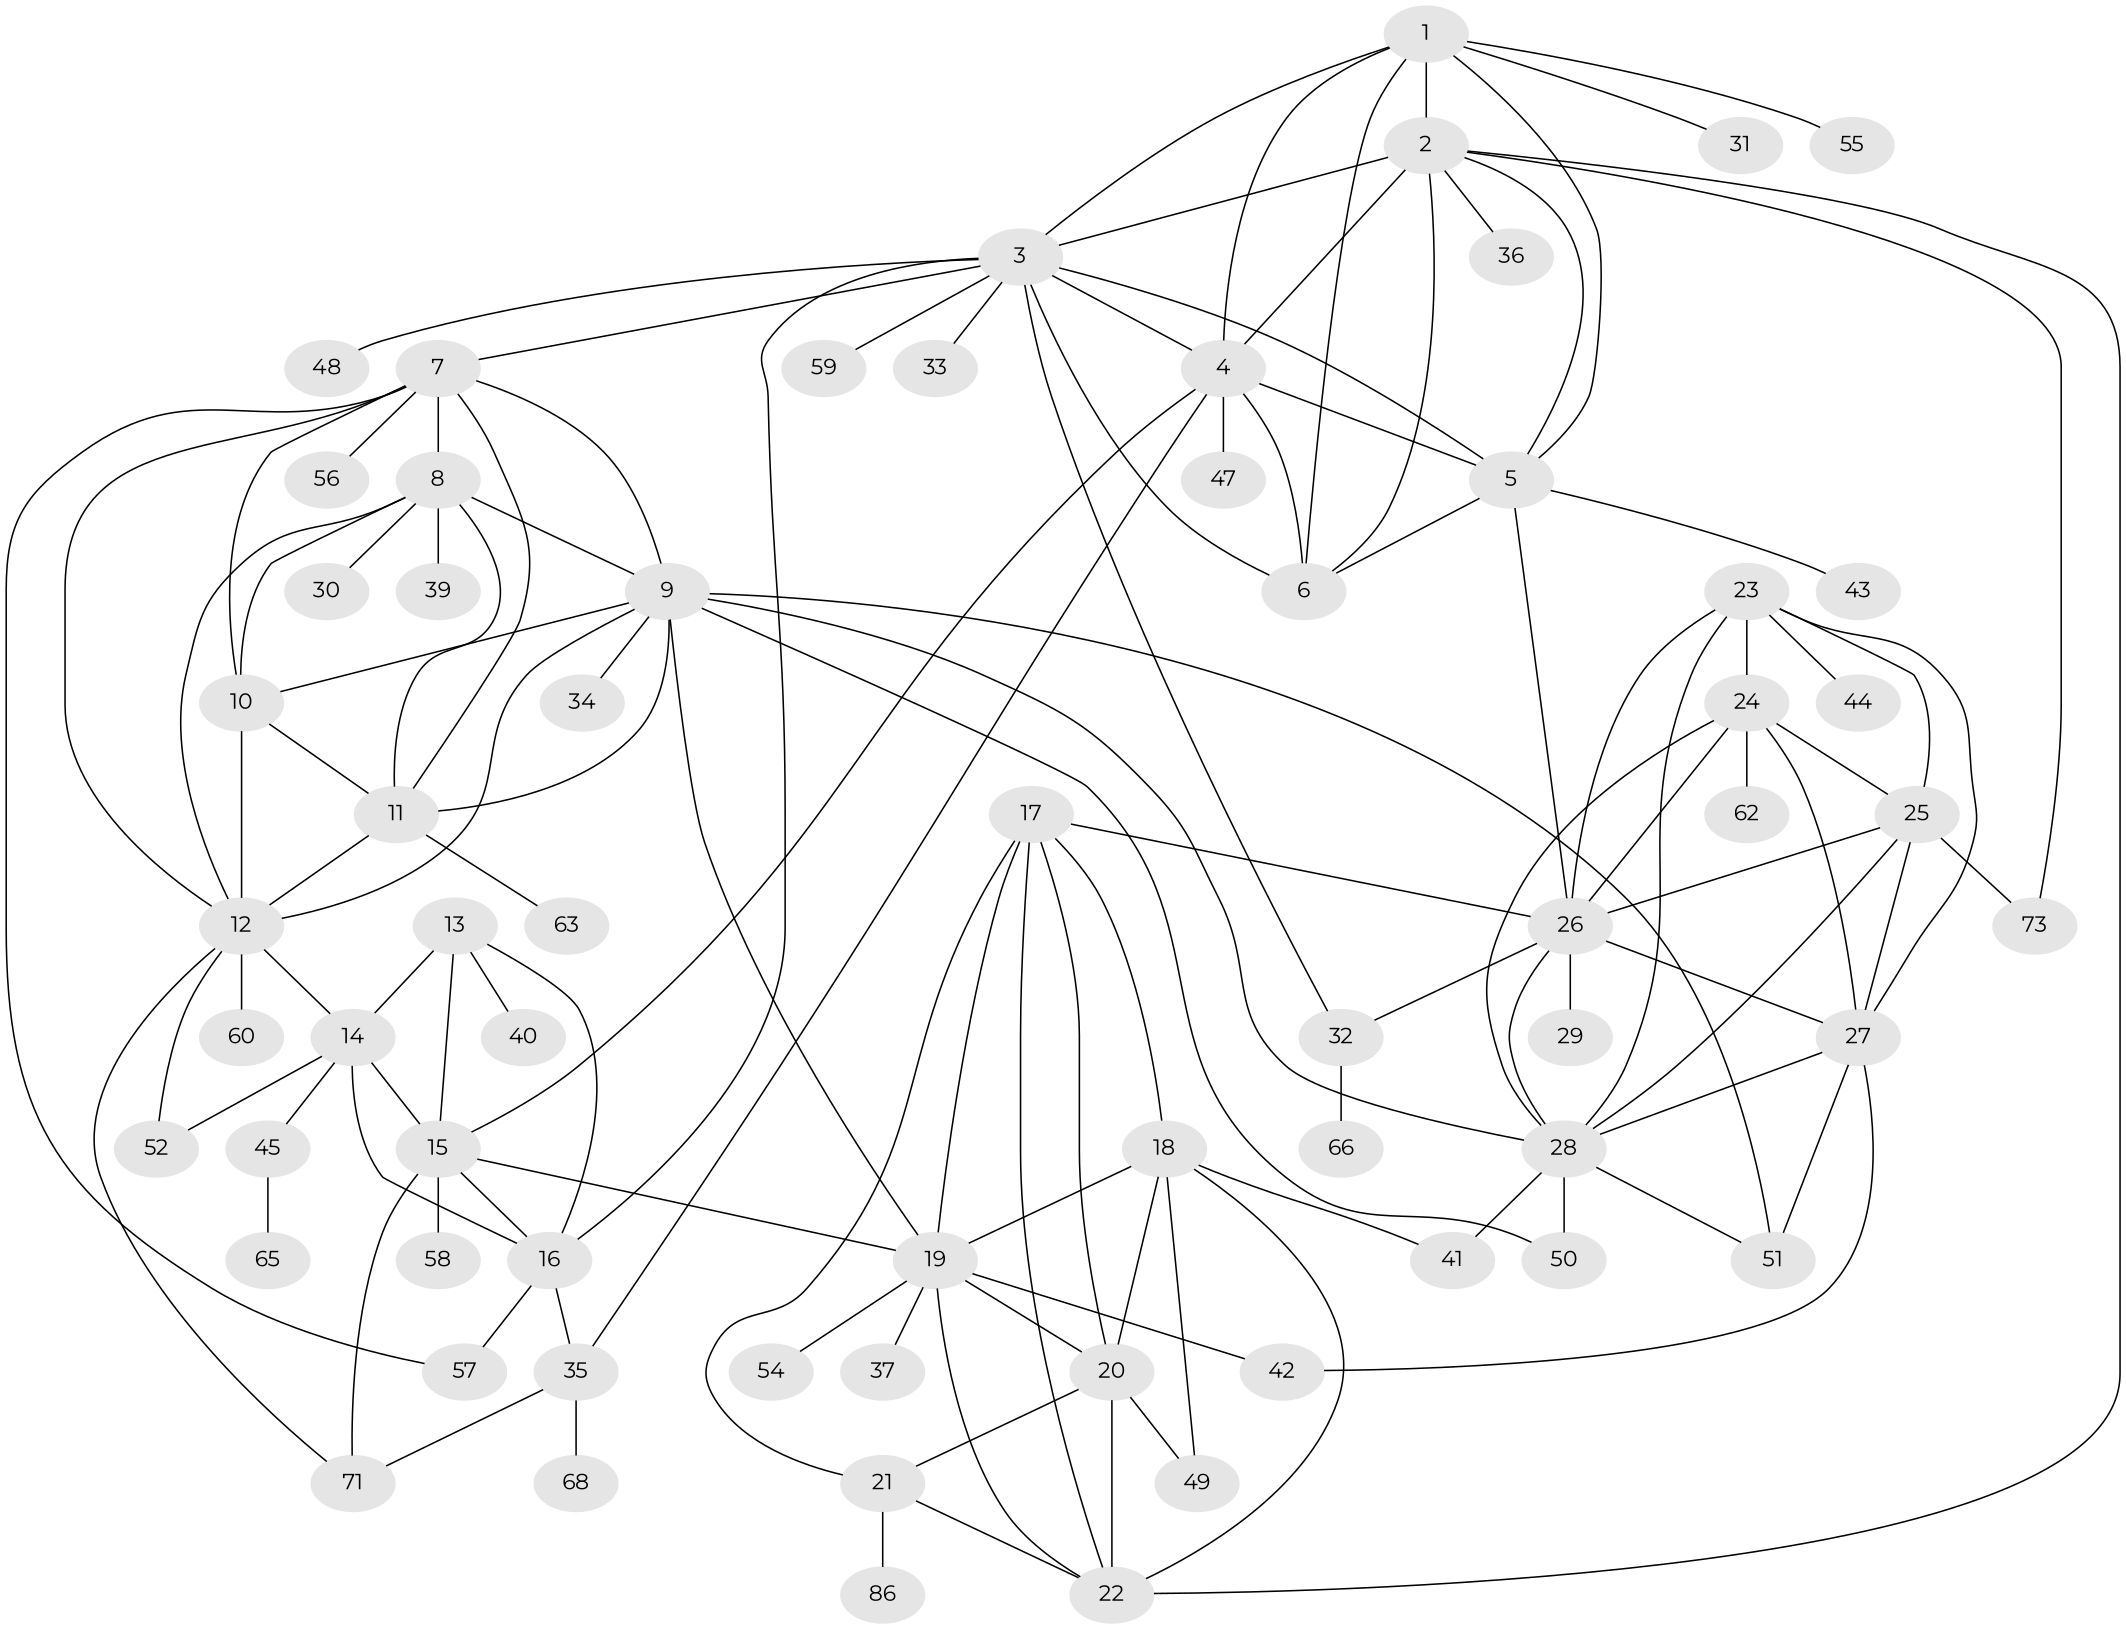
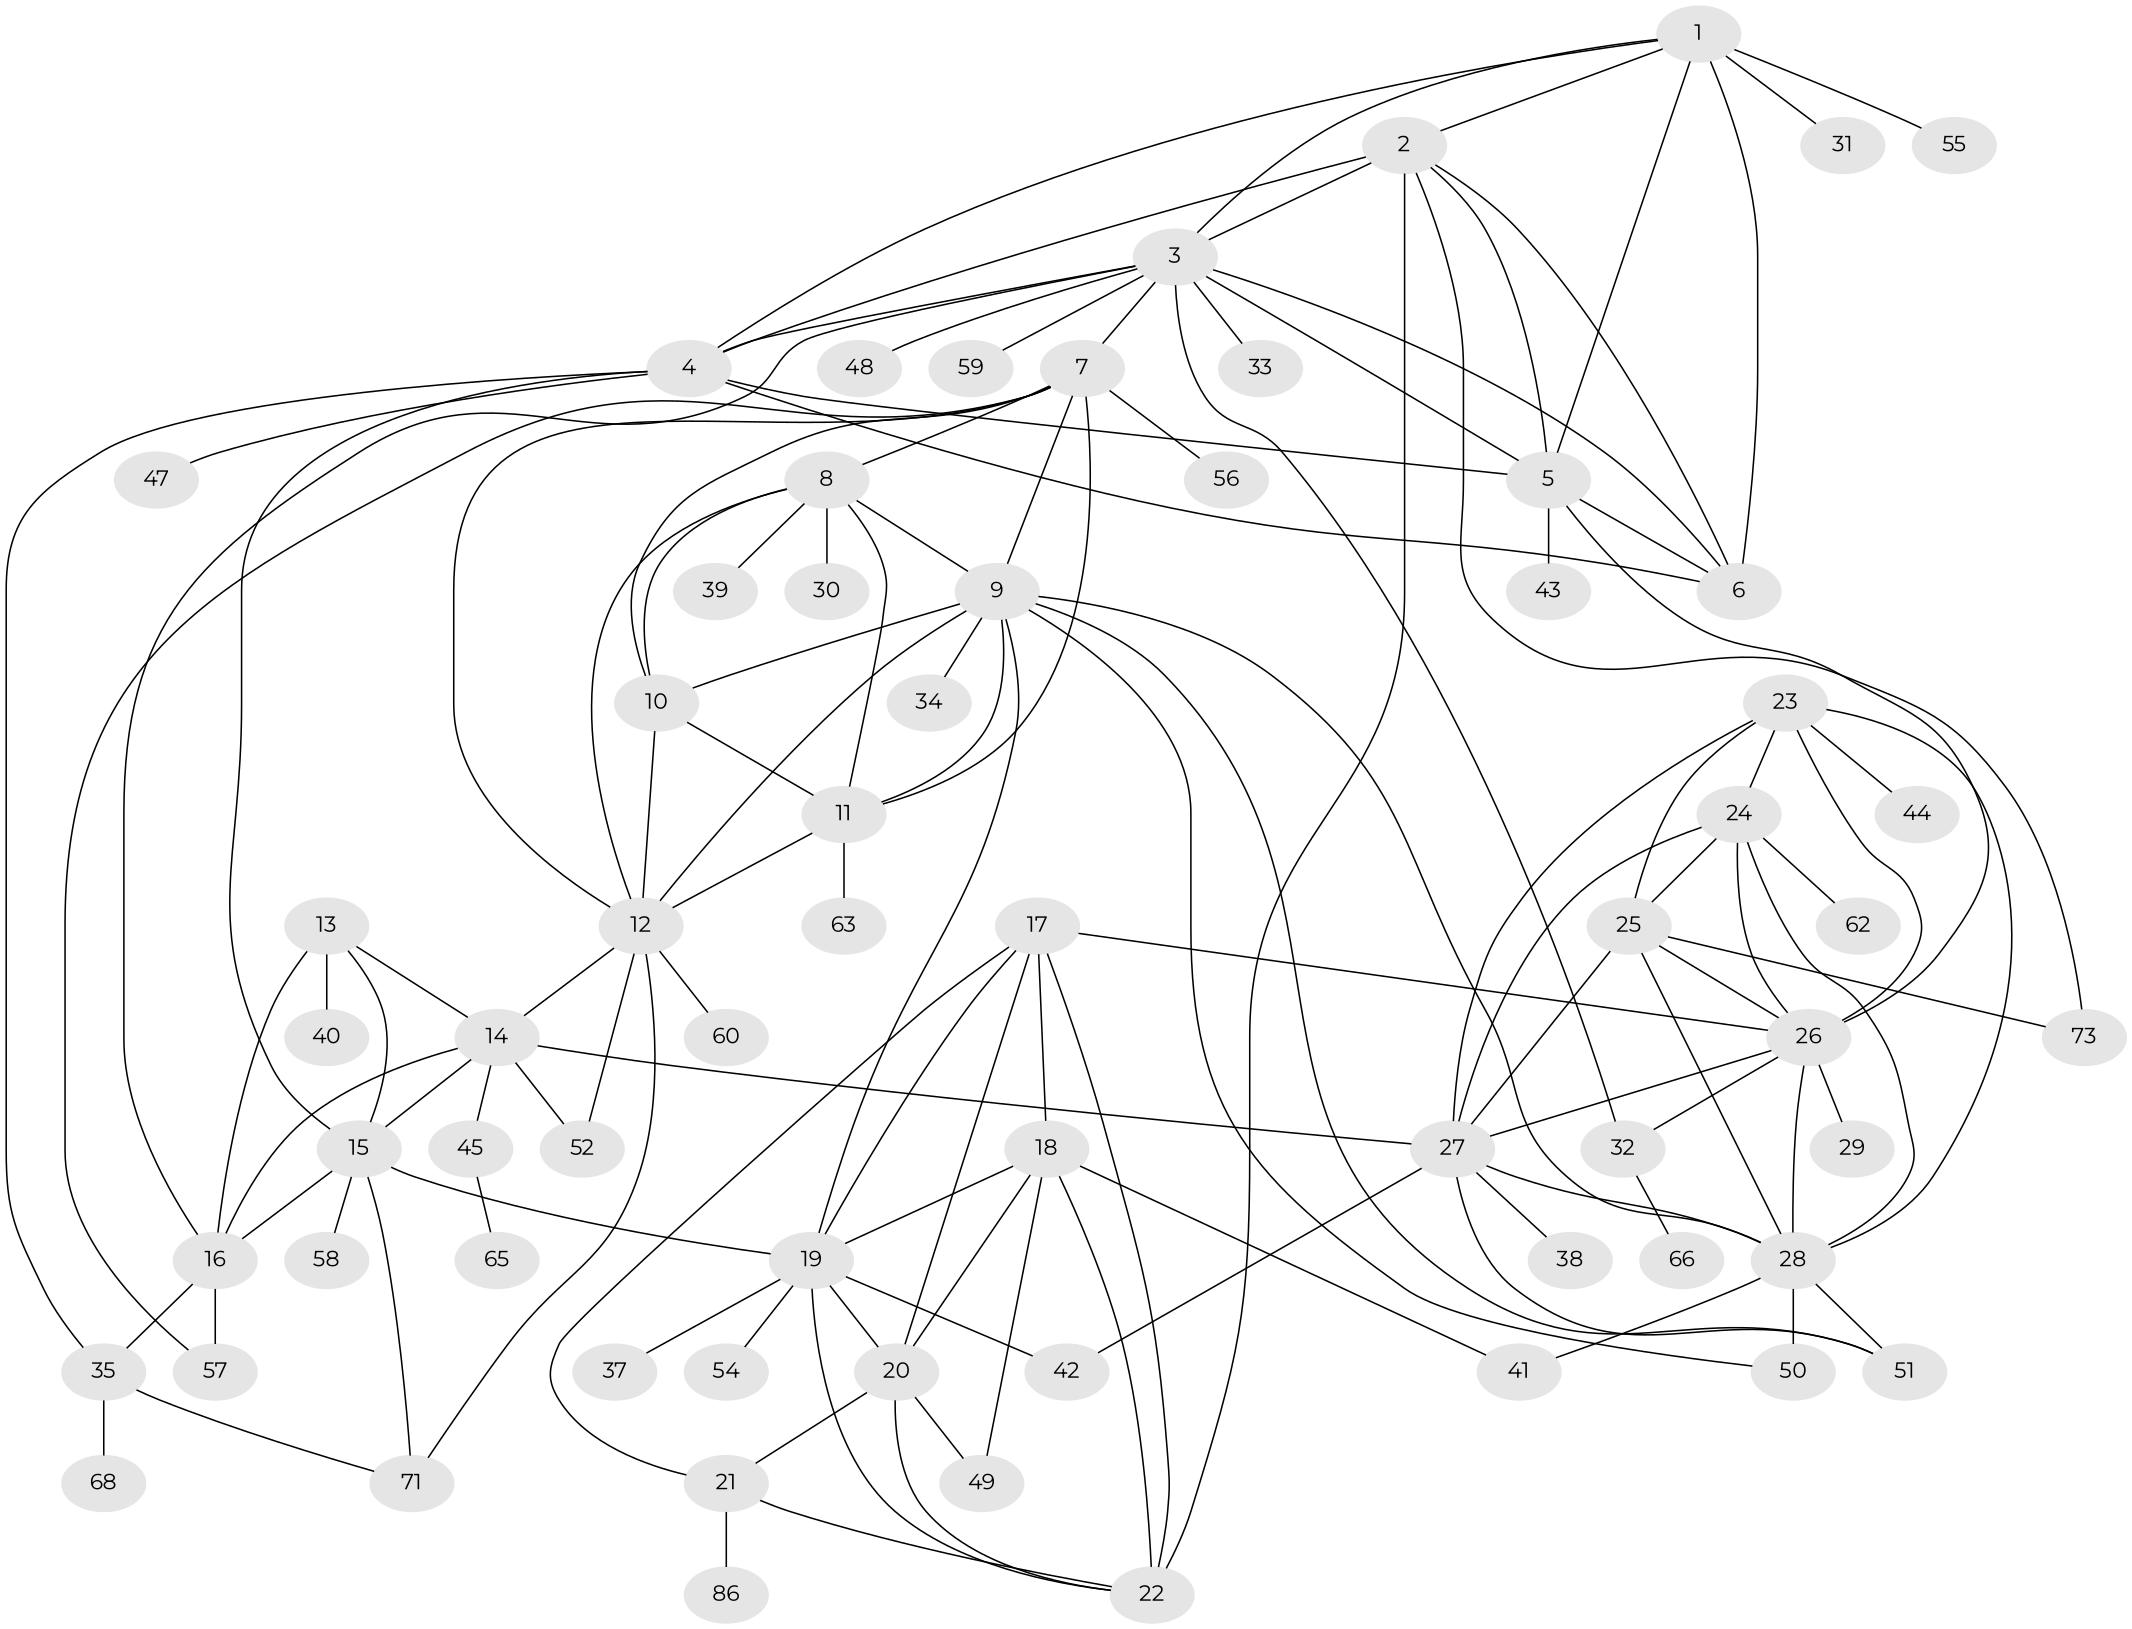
node "36": removed
edge "14" -- "27": added
node "38": added
